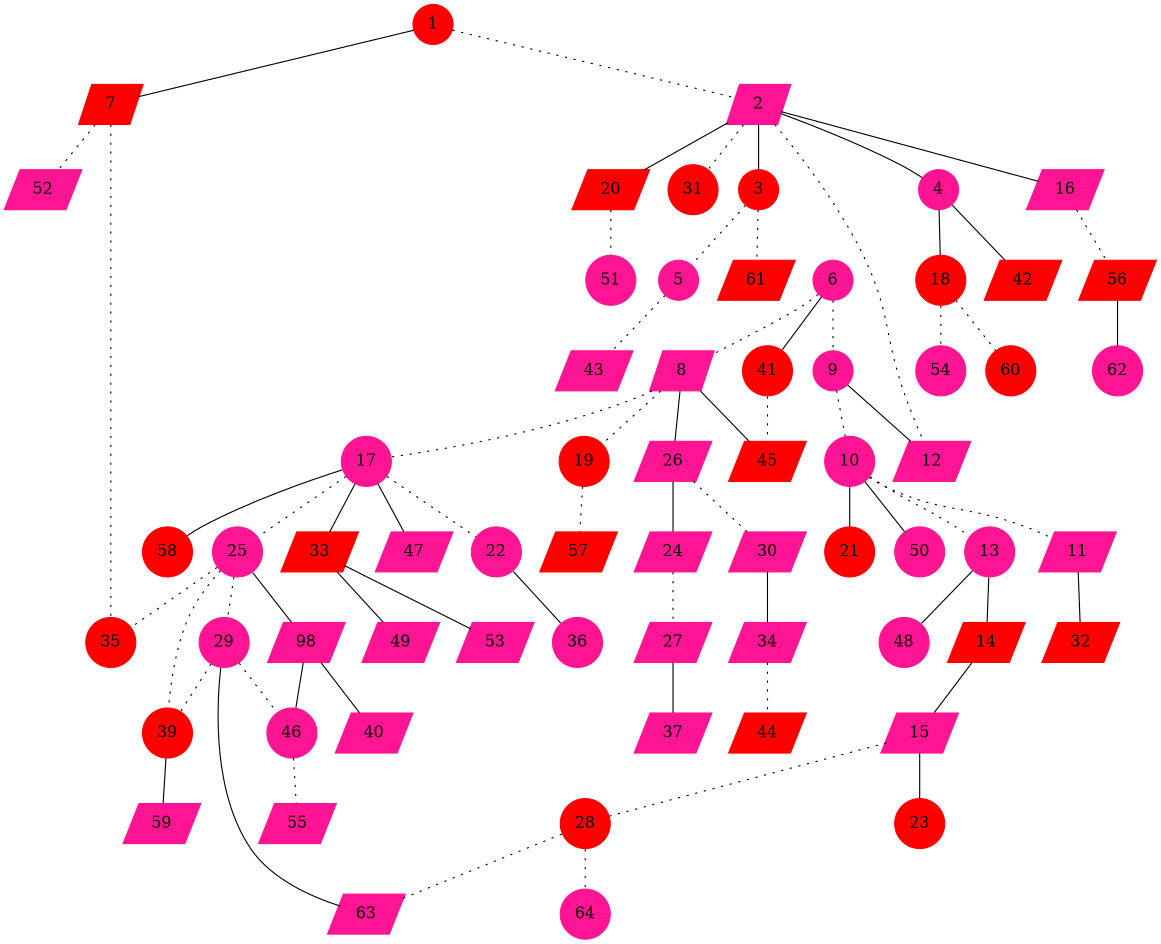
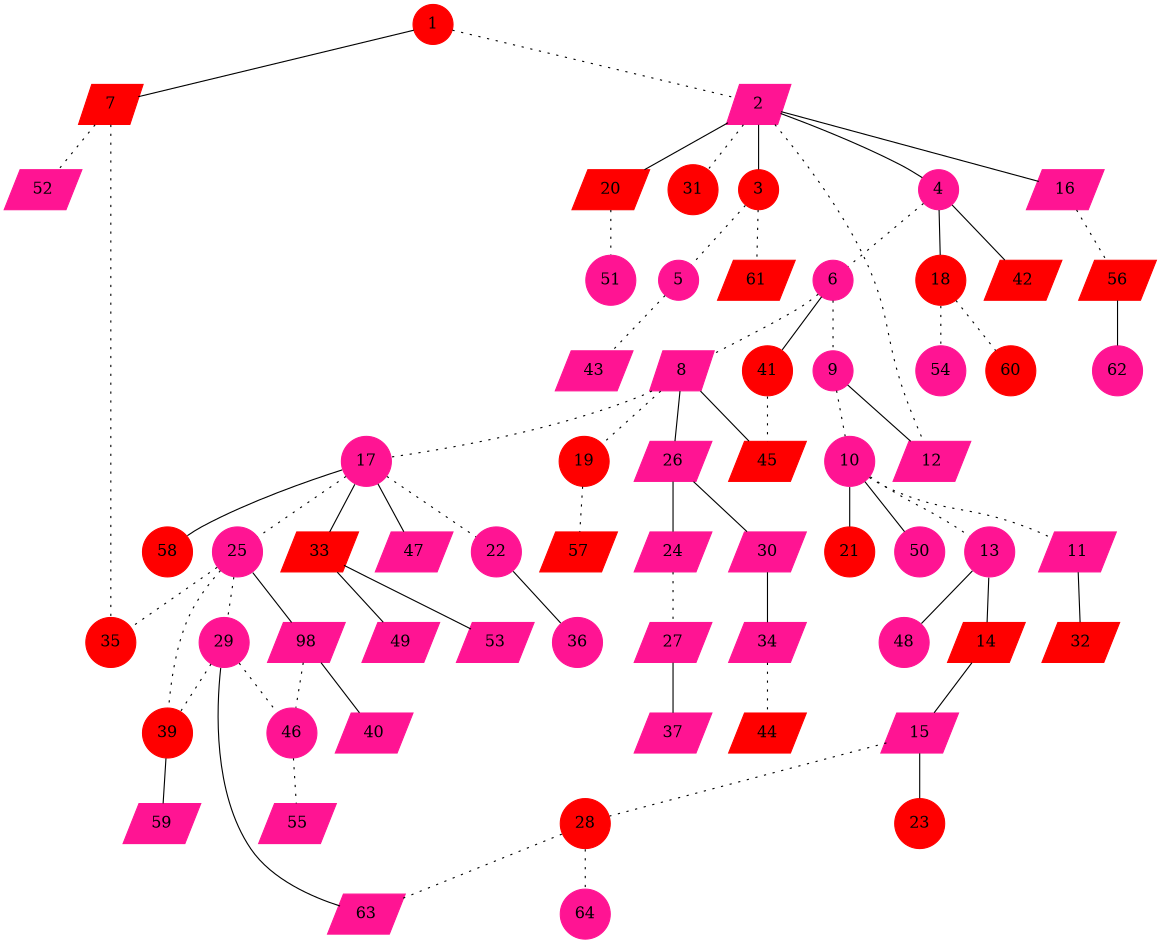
edge "4" -- "6": added
edge "26" -- "30": style dotted -> solid
edge "98" -- "46": style solid -> dotted
